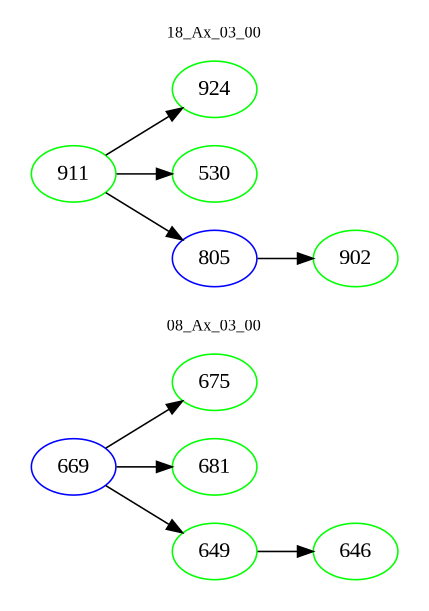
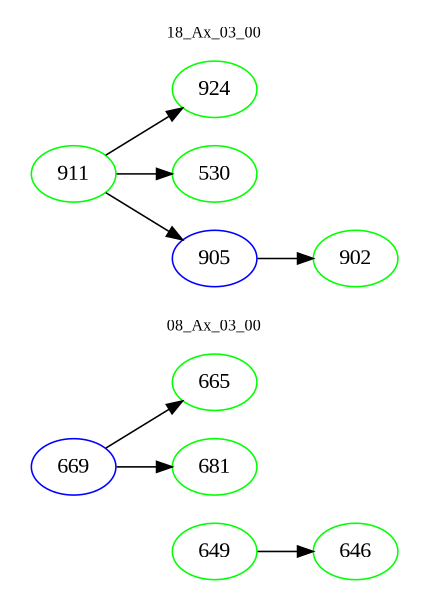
node "805": label "805" -> "905"
node "675": label "675" -> "665"
edge "669" -> "649": removed
